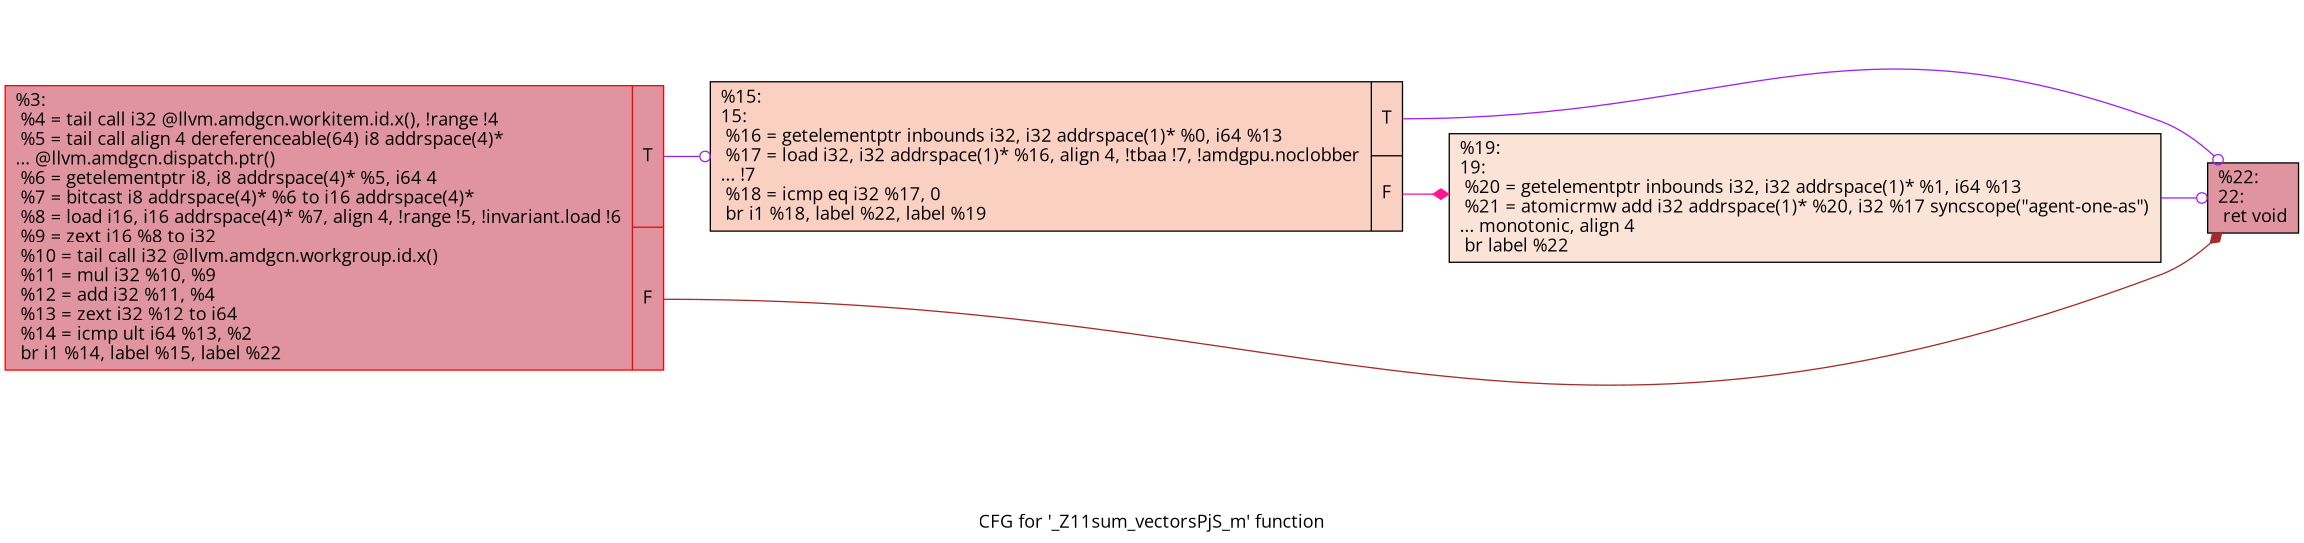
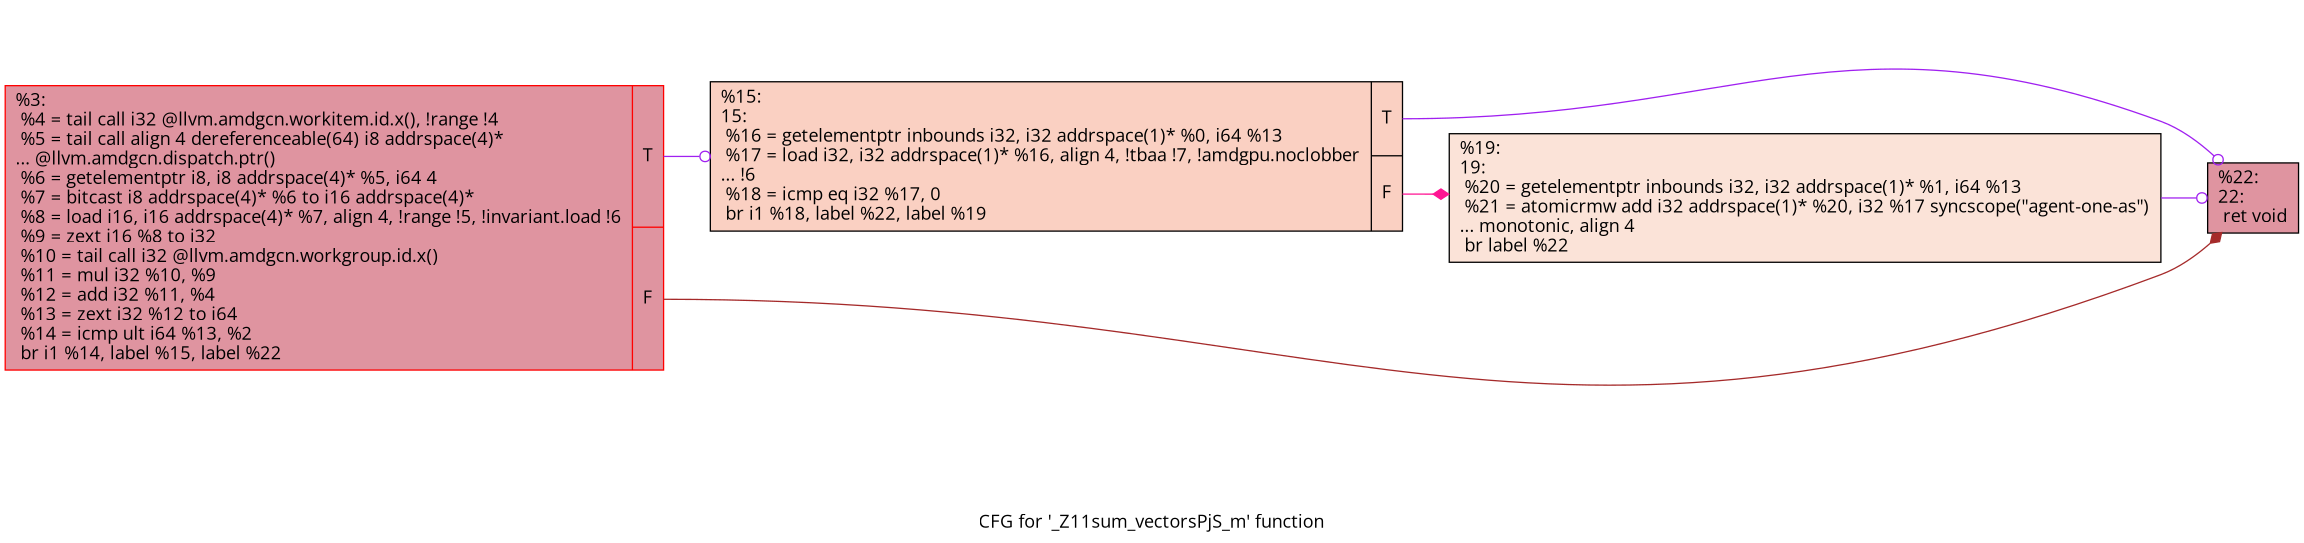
node "%15:": text "... !7" -> "... !6"
